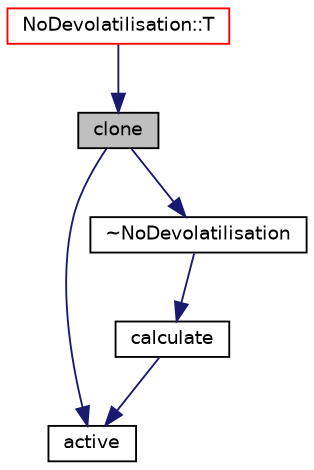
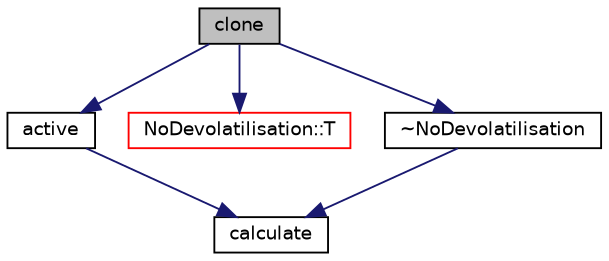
edge "NoDevolatilisation::T" -> "clone": reversed
edge "calculate" -> "active": reversed
